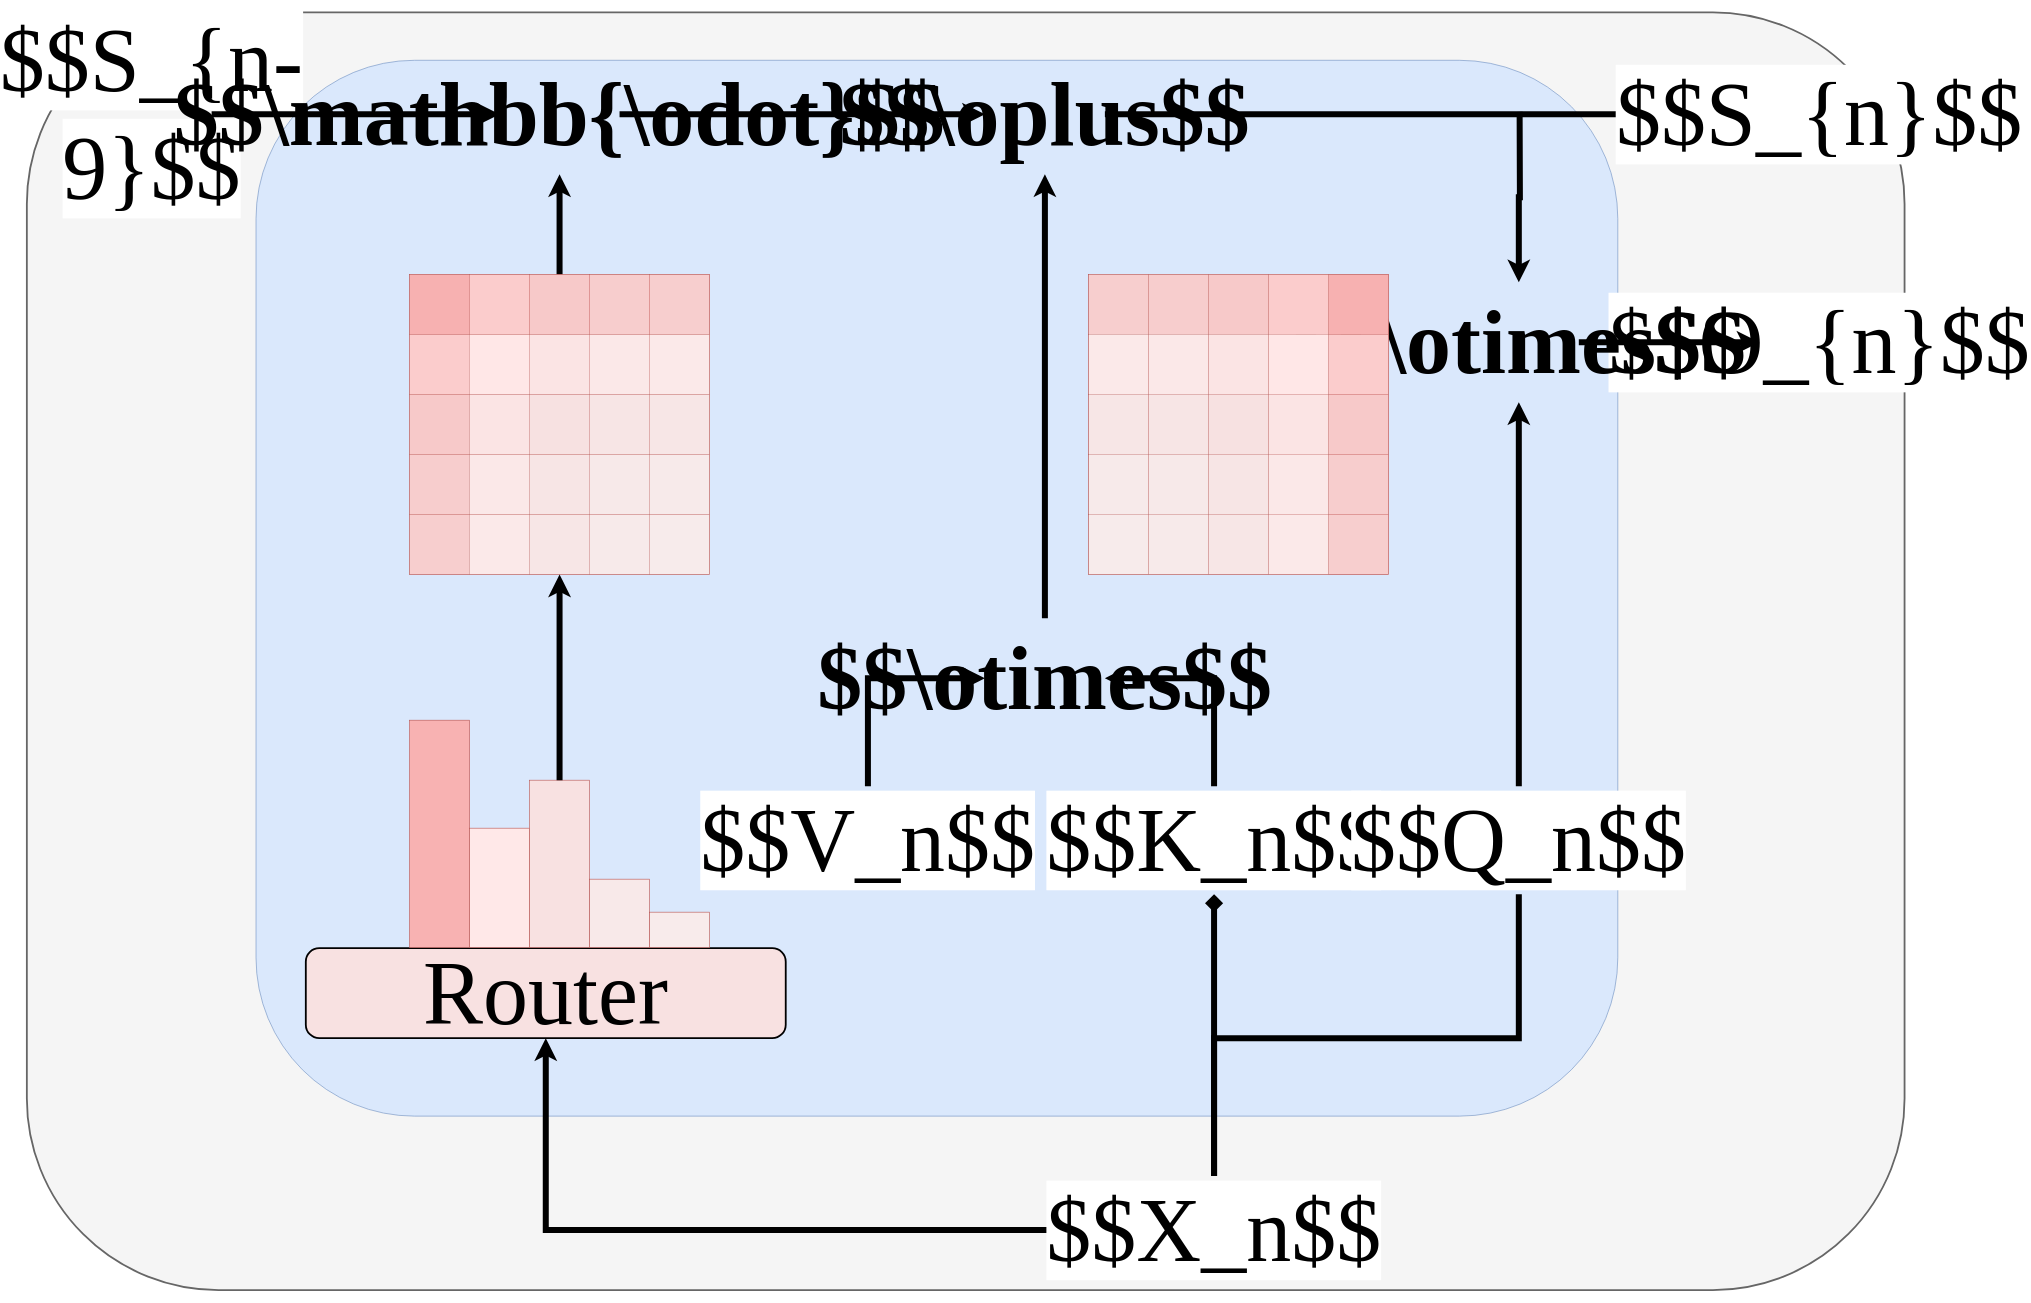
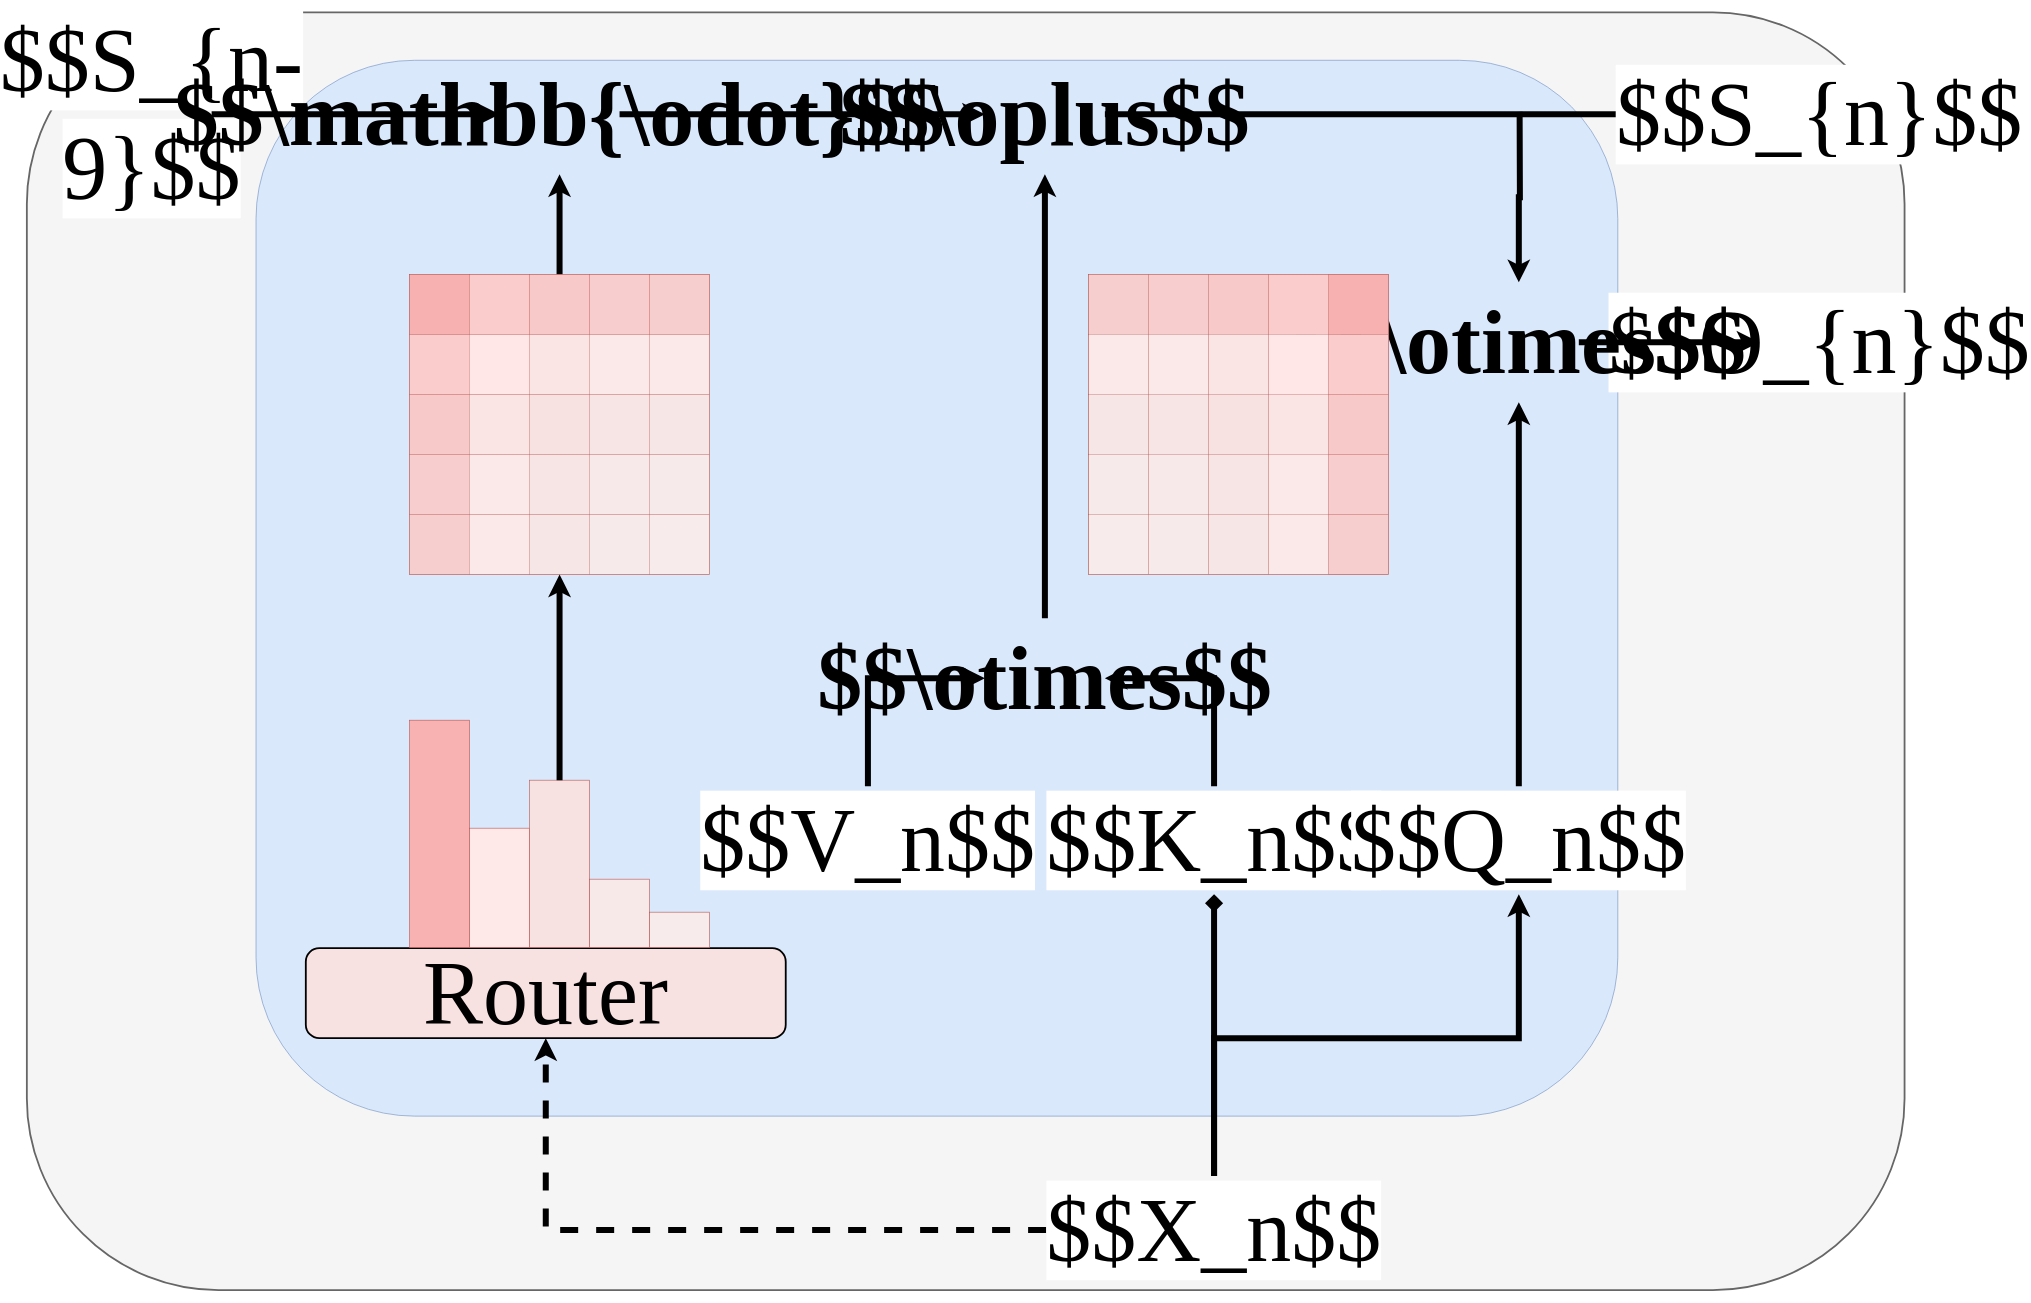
edge "$$Q_n$$" -- "$$X_n$$": arrowhead none -> classic
edge "$$X_n$$" -> "Router": style solid -> dashed
